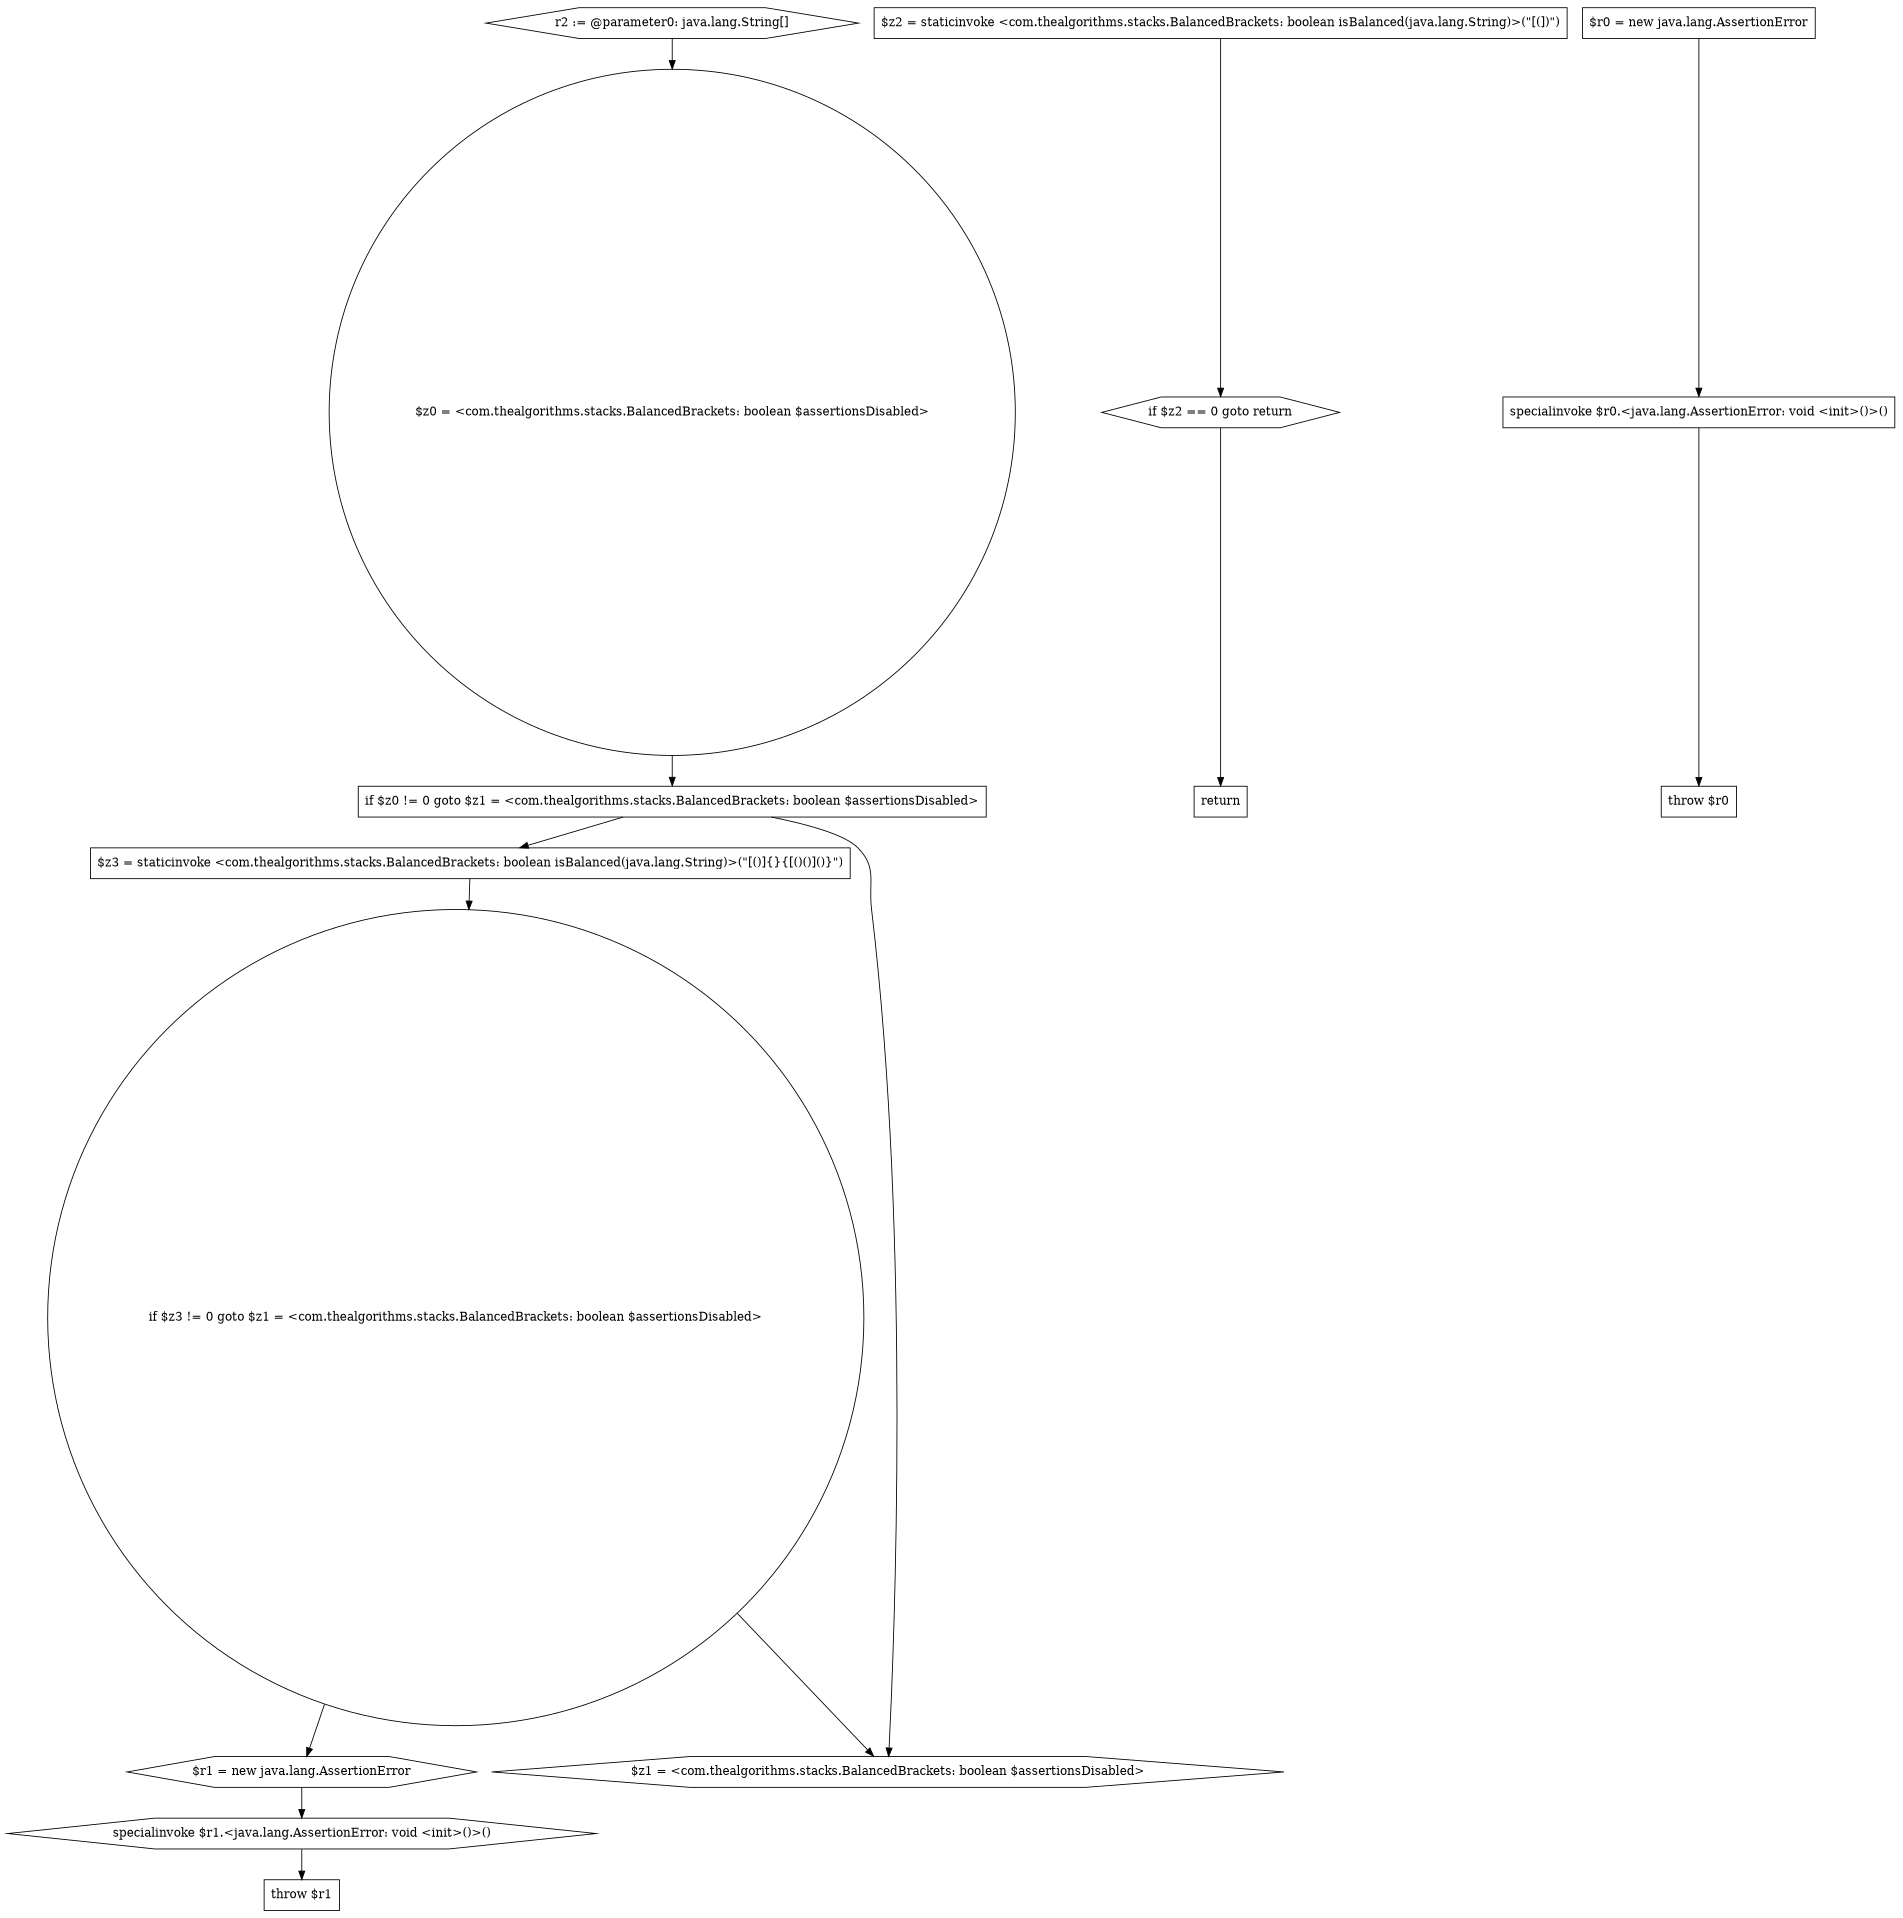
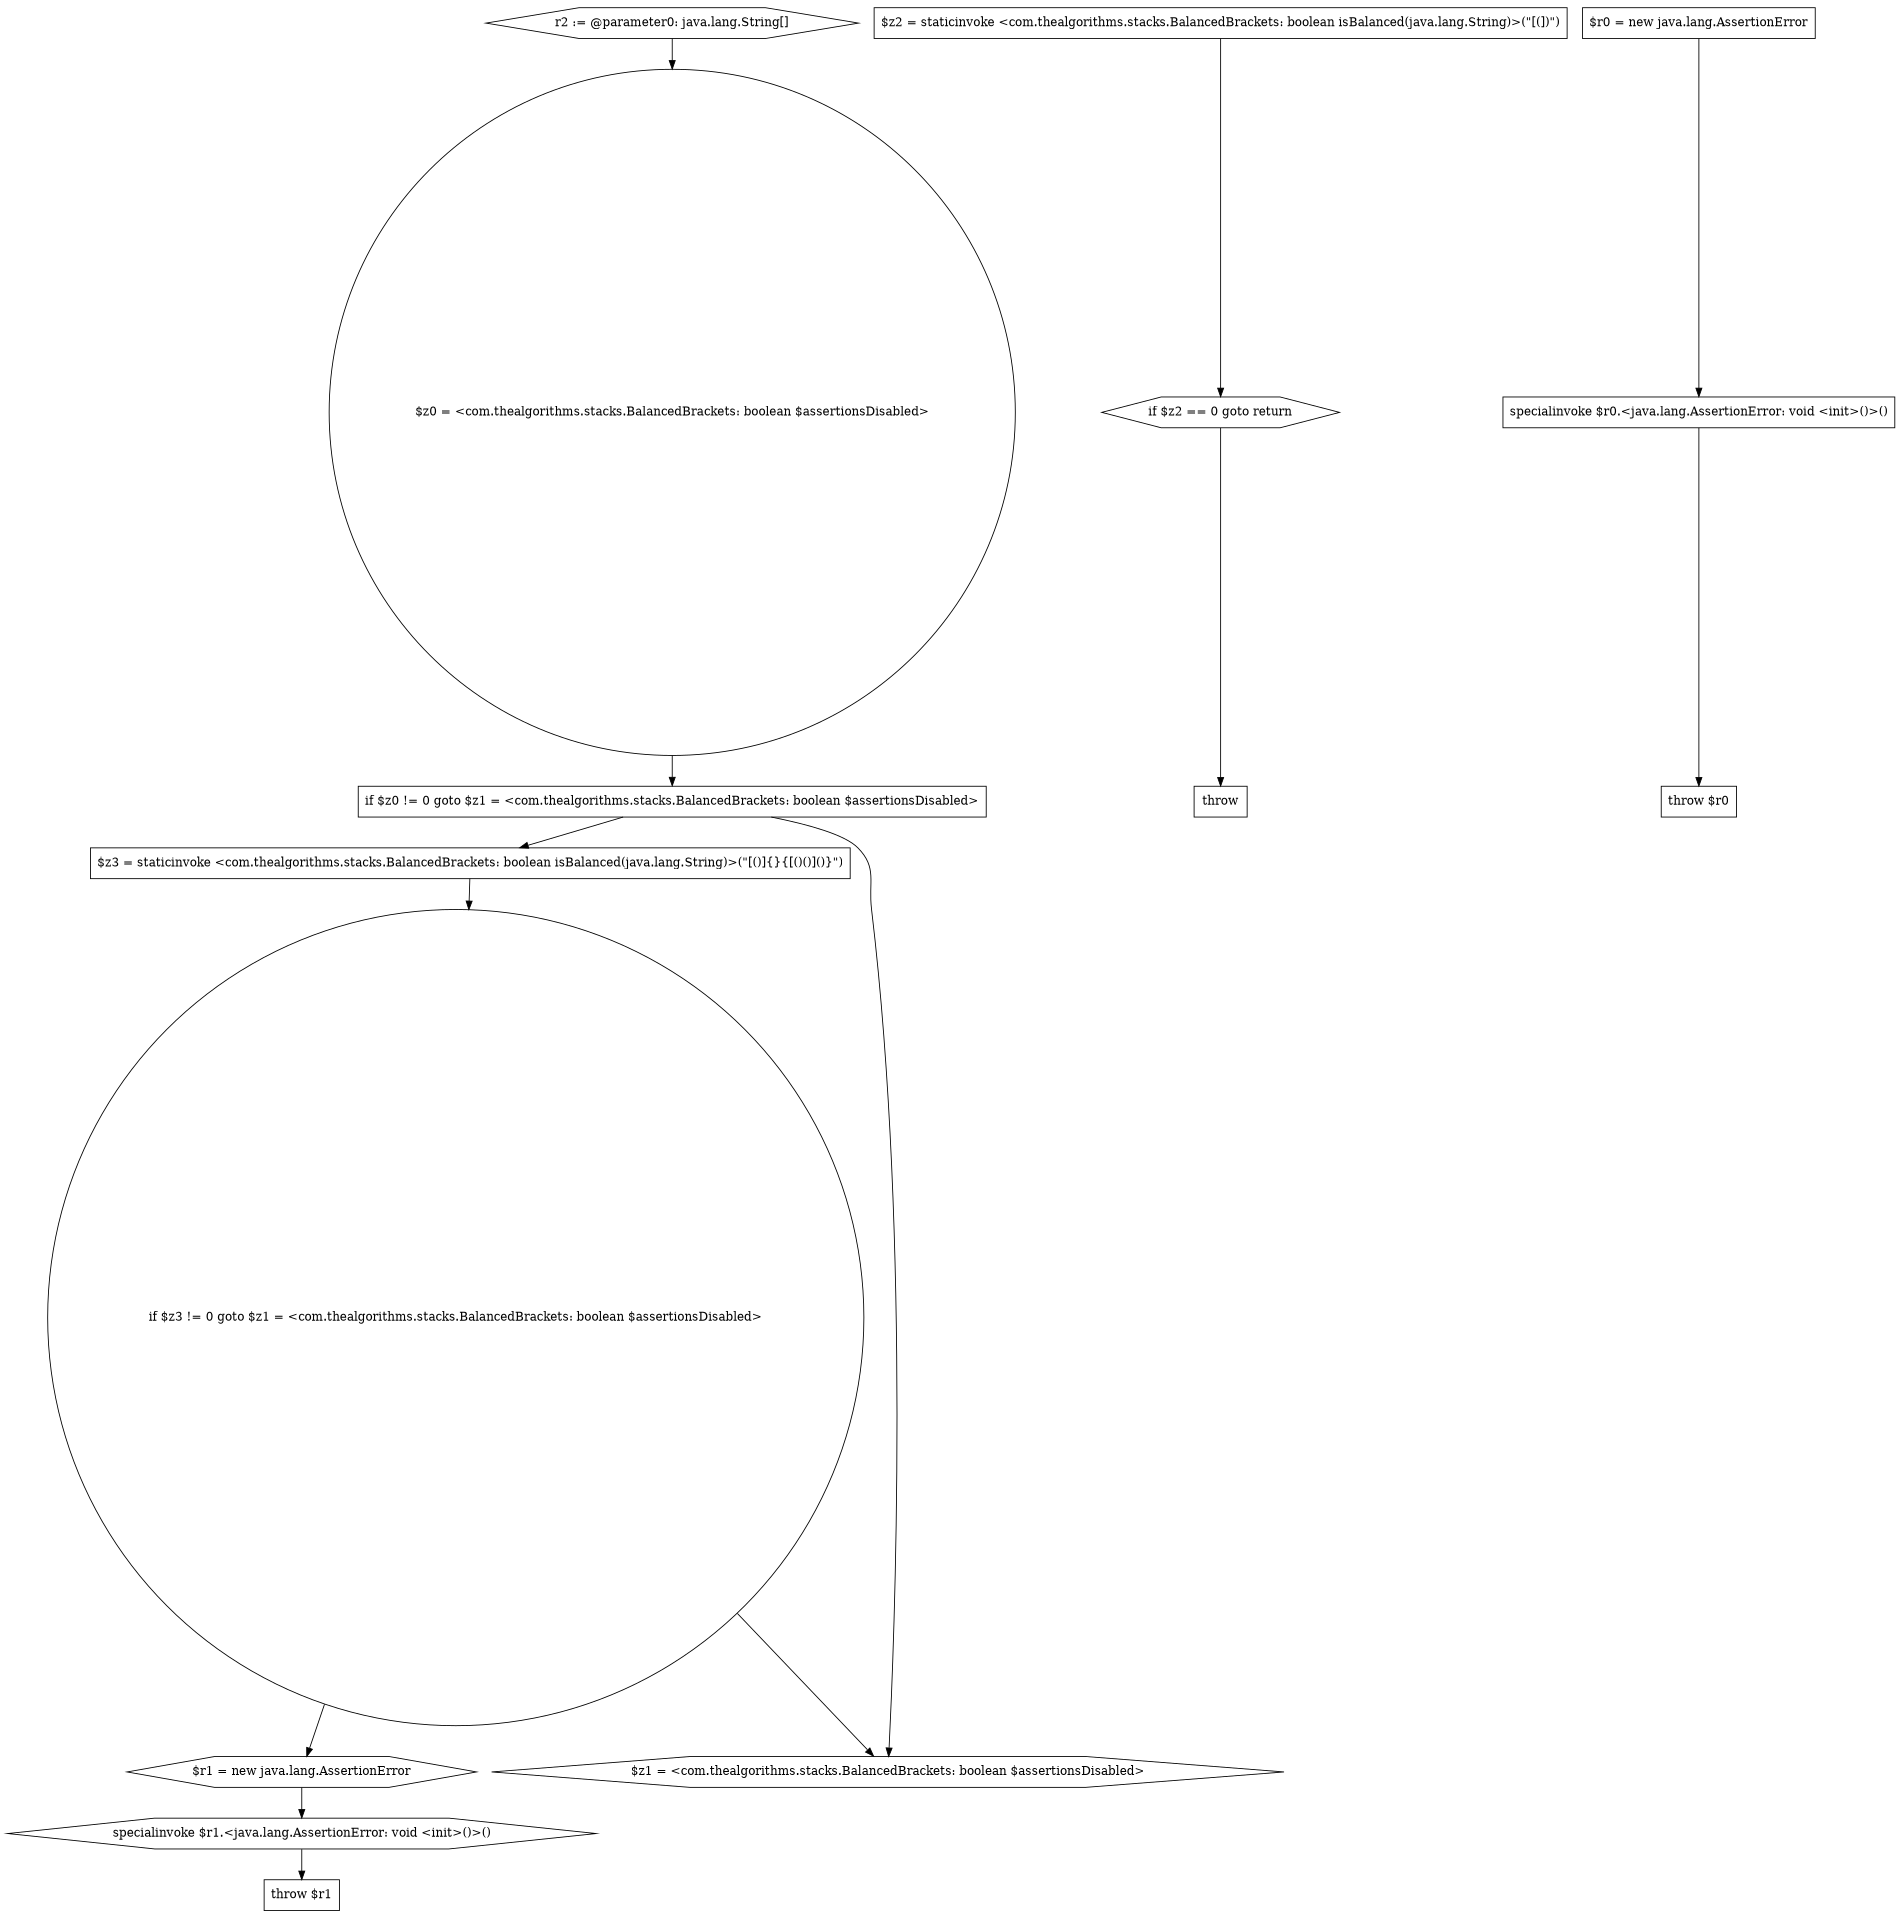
node "return": label "return" -> "throw"
